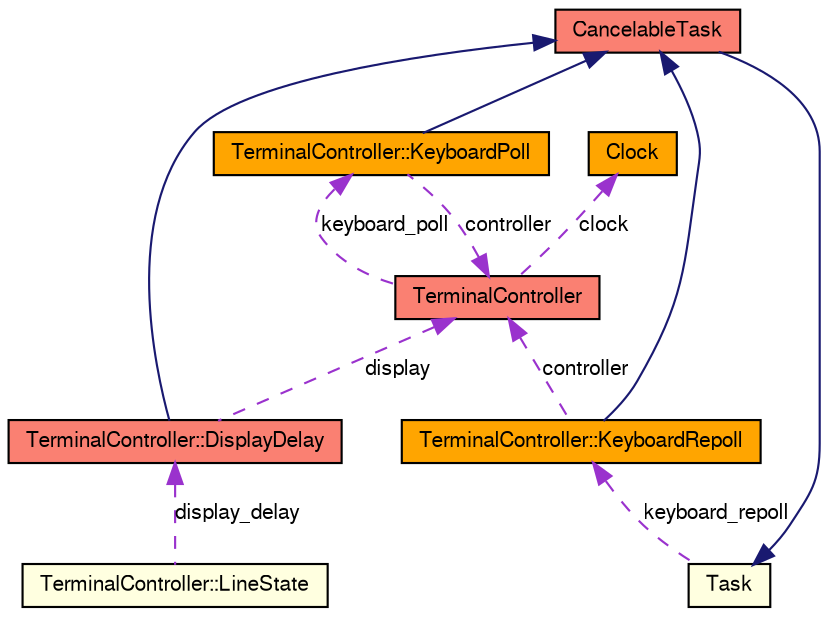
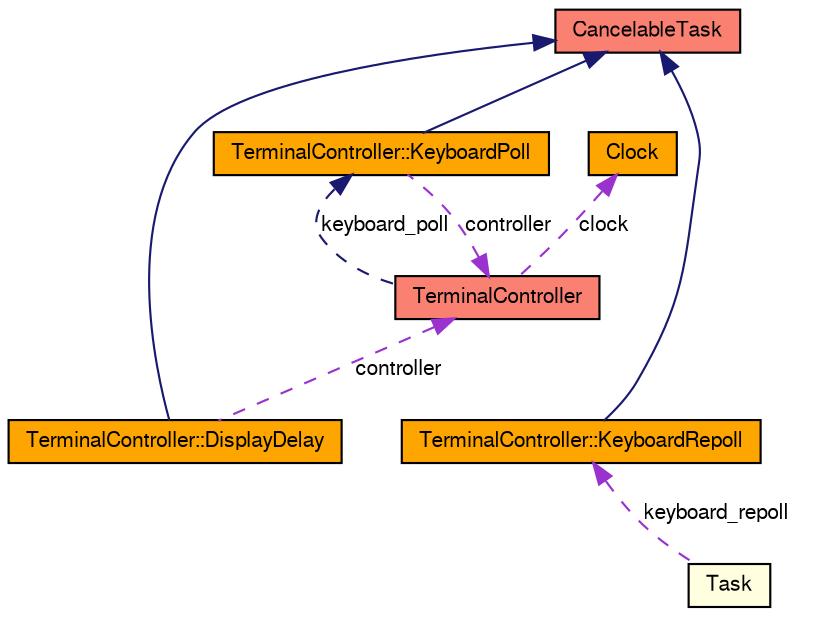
edge "TerminalController" -> "TerminalController::KeyboardPoll": color darkorchid3 -> midnightblue
edge "CancelableTask" -> "Task": removed
edge "TerminalController::DisplayDelay" -> "TerminalController": label "display" -> "controller"
edge "TerminalController::KeyboardRepoll" -> "TerminalController": removed, label "controller"
node "TerminalController::DisplayDelay": fillcolor salmon -> orange
node "TerminalController::LineState": removed
